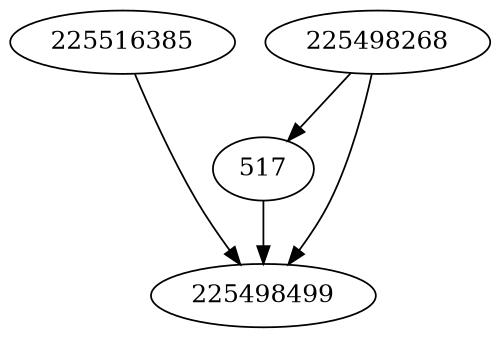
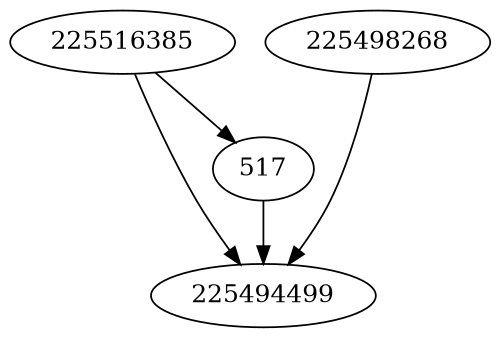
edge "225498268" -> "517": now "225516385" -> "517"
node "225498499": label "225498499" -> "225494499"
